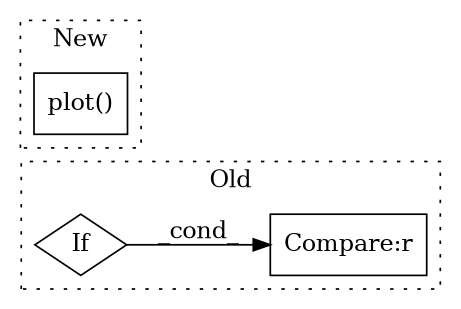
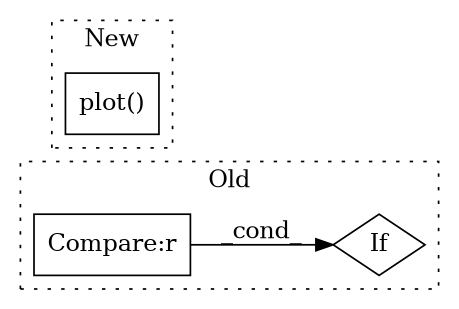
edge "If" -> "Compare:r": reversed
